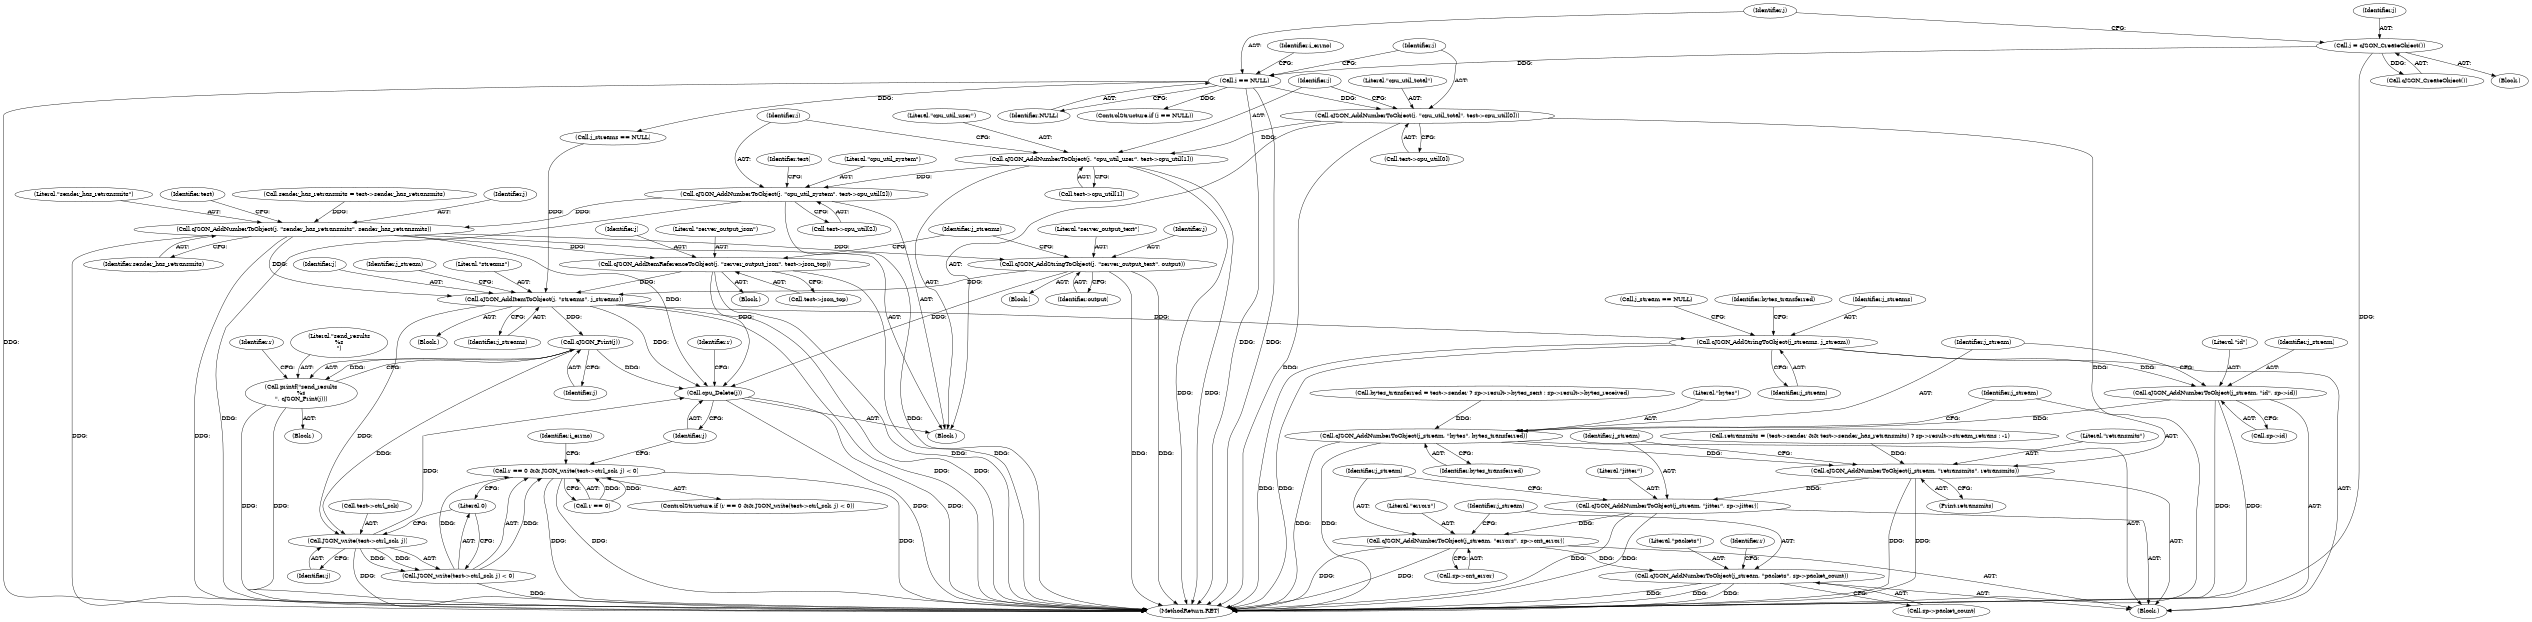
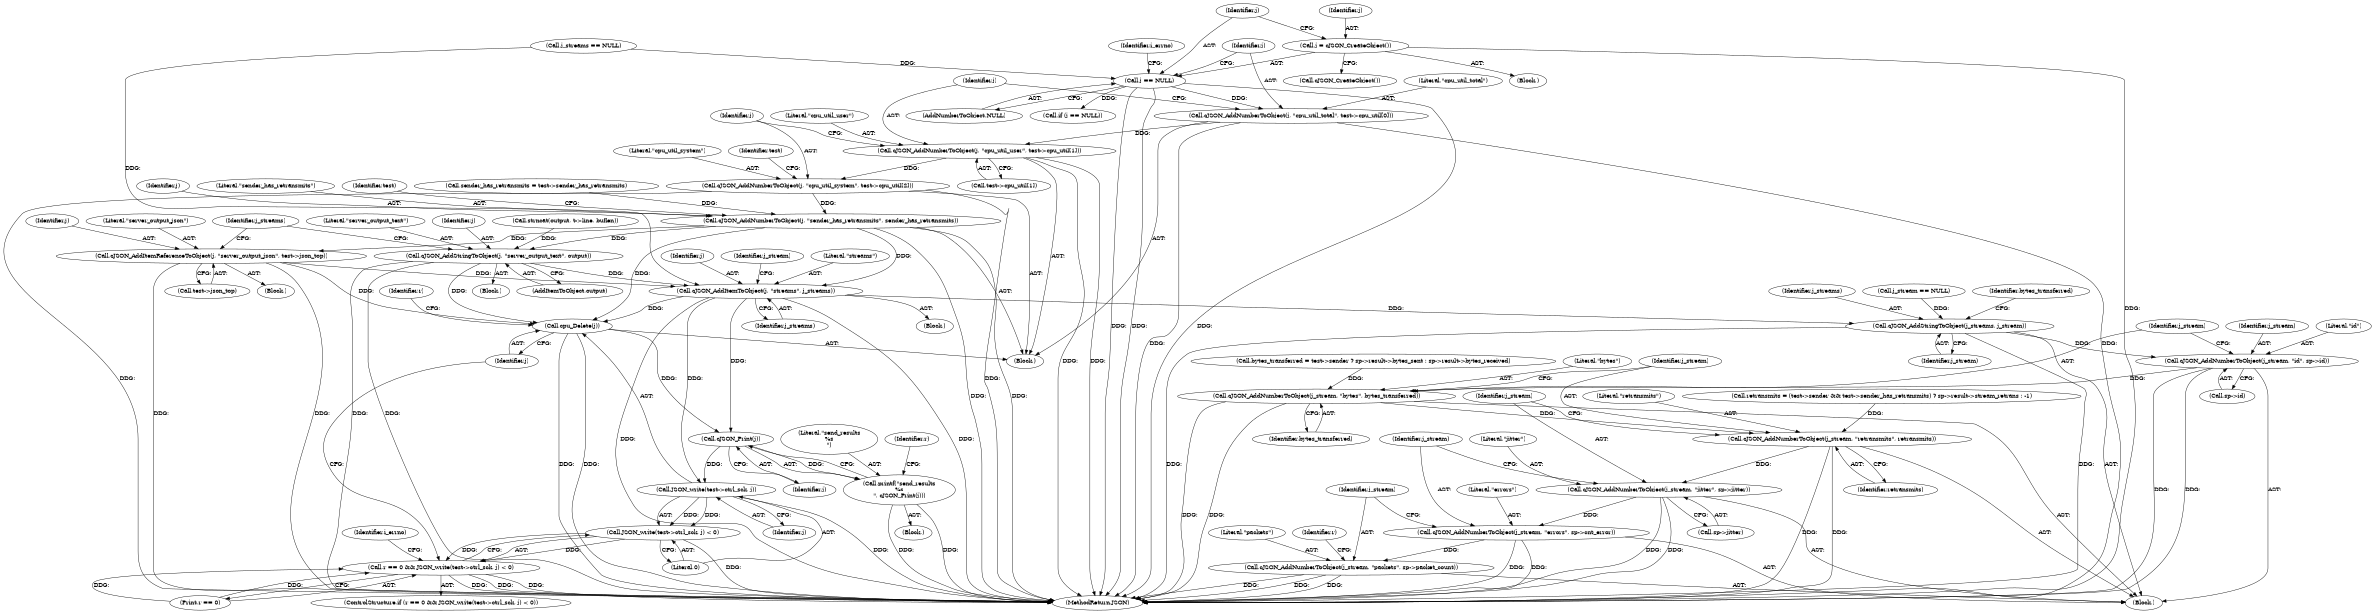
edge "(Call,j = cJSON_CreateObject())" -> "(Call,j == NULL)": label "DDG: " -> "AST: "
edge "(Call,j = cJSON_CreateObject())" -> "(Call,cJSON_CreateObject())": label "DDG: " -> "CFG: "
edge "(Call,cJSON_CreateObject())" -> "(Call,j = cJSON_CreateObject())": removed, label "AST:"
edge "(Call,j == NULL)" -> "(Call,j_streams == NULL)": reversed
node "(Identifier,NULL)": label "(Identifier,NULL)" -> "(AddNumberToObject,NULL)"
node "(ControlStructure,if (j == NULL))": label "(ControlStructure,if (j == NULL))" -> "(Call,if (j == NULL))"
node "(Call,test->cpu_util[0])": removed
node "(Call,strncat(output, t->line, buflen))": added
node "(Call,test->cpu_util[2])": removed
node "(Identifier,sender_has_retransmits)": removed
node "(Identifier,output)": label "(Identifier,output)" -> "(AddItemToObject,output)"
edge "(Call,j_stream == NULL)" -> "(Call,cJSON_AddStringToObject(j_streams, j_stream))": label "CFG: " -> "DDG: "
edge "(Call,cJSON_Print(j))" -> "(Call,cpu_Delete(j))": reversed
edge "(Call,JSON_write(test->ctrl_sck, j))" -> "(Call,cpu_Delete(j))": label "DDG: " -> "AST: "
edge "(Call,r == 0 && JSON_write(test->ctrl_sck, j) < 0)" -> "(Literal,0)": now "(Call,r == 0 && JSON_write(test->ctrl_sck, j) < 0)" -> "(Call,JSON_write(test->ctrl_sck, j) < 0)"
node "(Call,test->ctrl_sck)": removed
node "(Call,r == 0)": label "(Call,r == 0)" -> "(Print,r == 0)"
node "(Print,retransmits)": label "(Print,retransmits)" -> "(Identifier,retransmits)"
edge "(Literal,0)" -> "(Call,JSON_write(test->ctrl_sck, j))": label "CFG: " -> "AST: "
node "(Call,sp->jitter)": added
edge "(Call,JSON_write(test->ctrl_sck, j) < 0)" -> "(Literal,0)": label "AST: " -> "CFG: "
edge "(Literal,0)" -> "(Call,JSON_write(test->ctrl_sck, j) < 0)": label "CFG: " -> "AST: "
node "(Call,sp->cnt_error)": removed
node "(MethodReturn,RET)": label "(MethodReturn,RET)" -> "(MethodReturn,JSON)"
node "(Call,sp->packet_count)": removed
